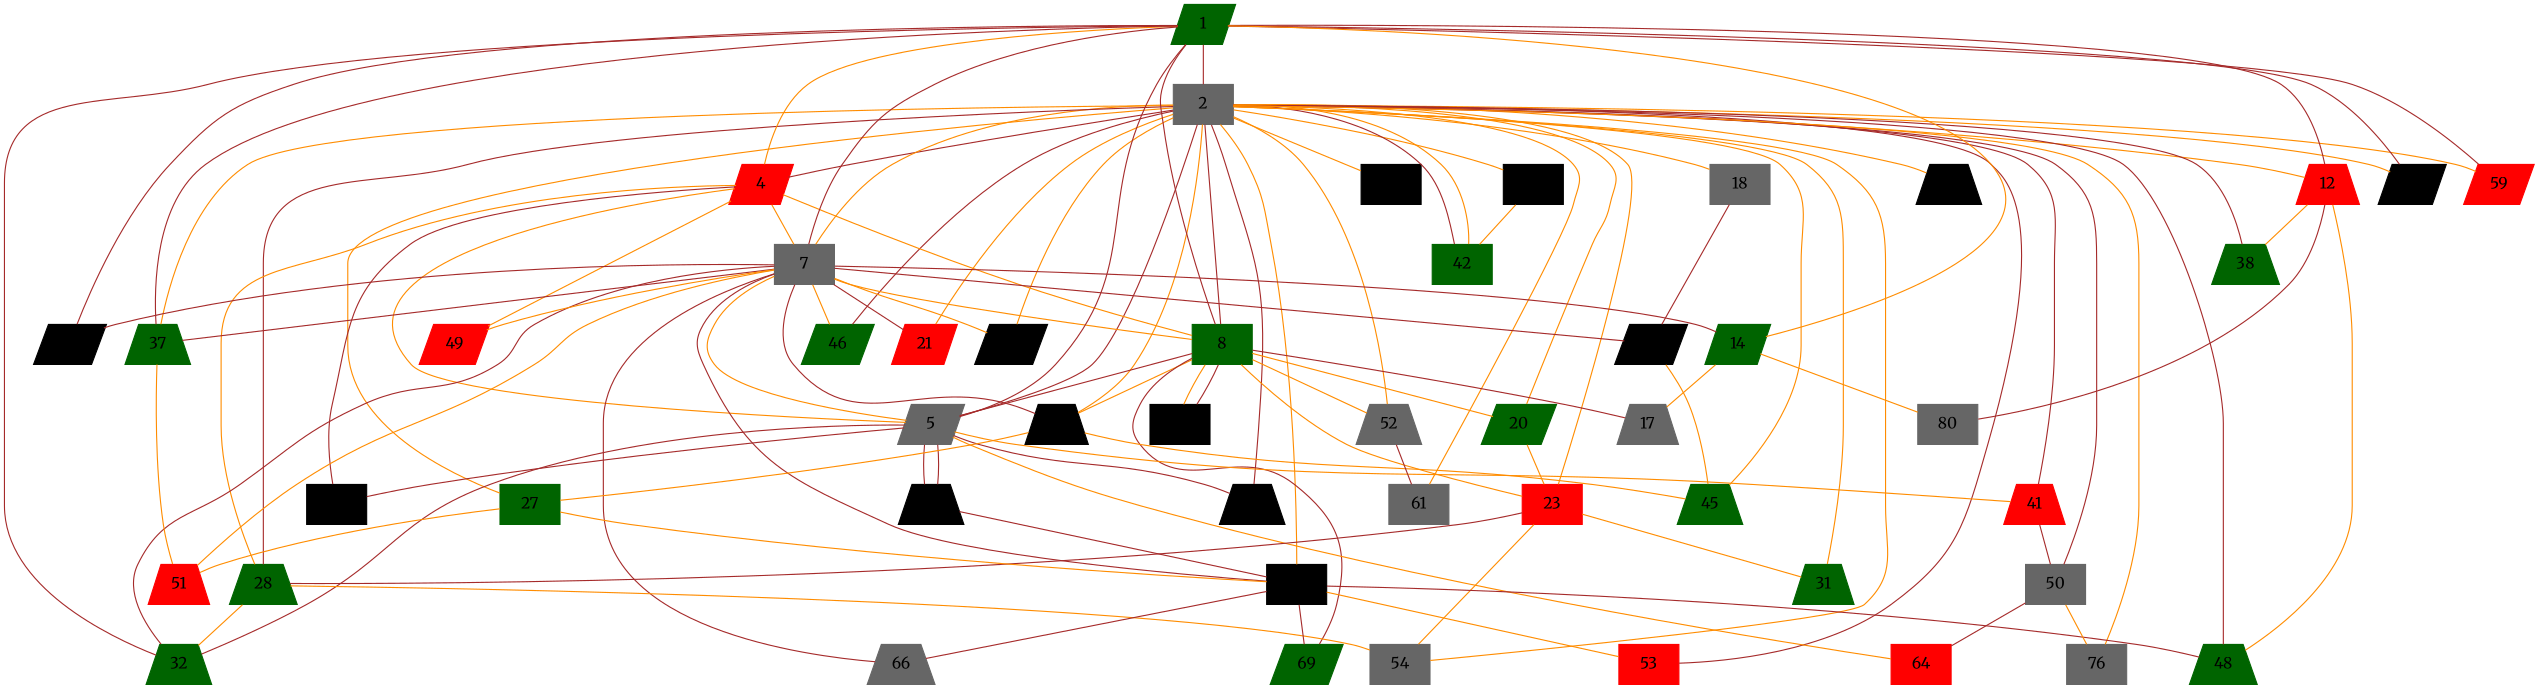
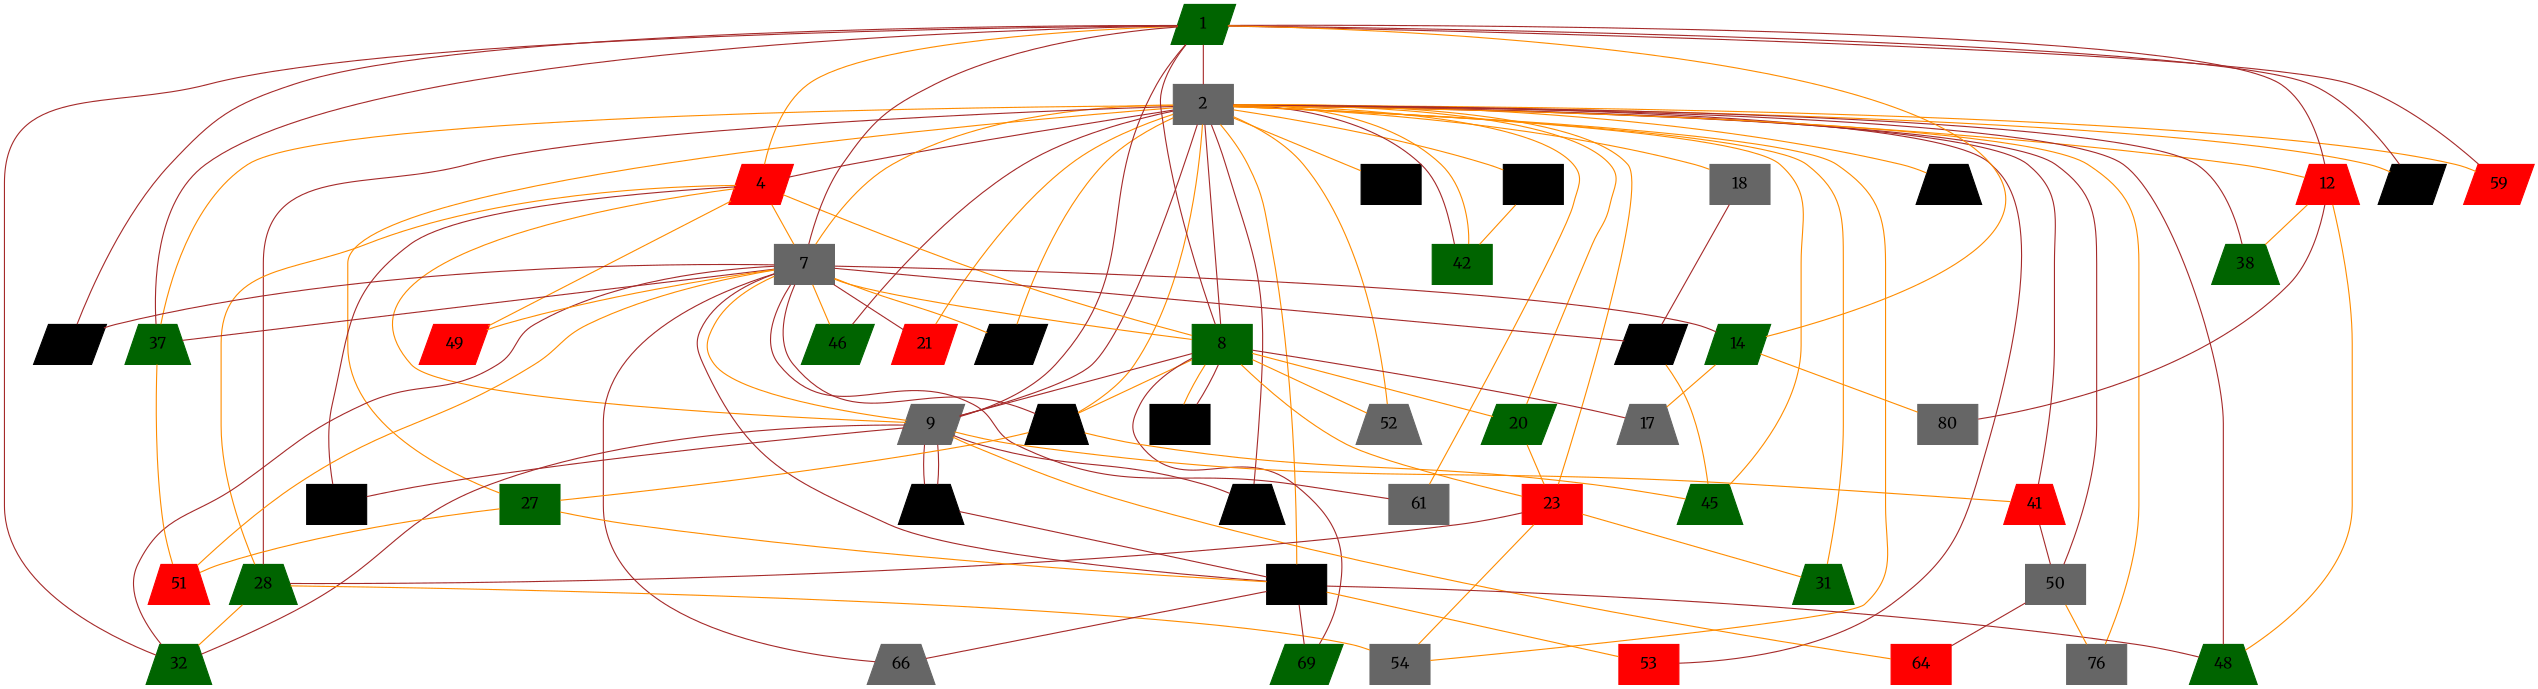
node "5": label "5" -> "9"
edge "52" -- "61": now "7" -- "61"
